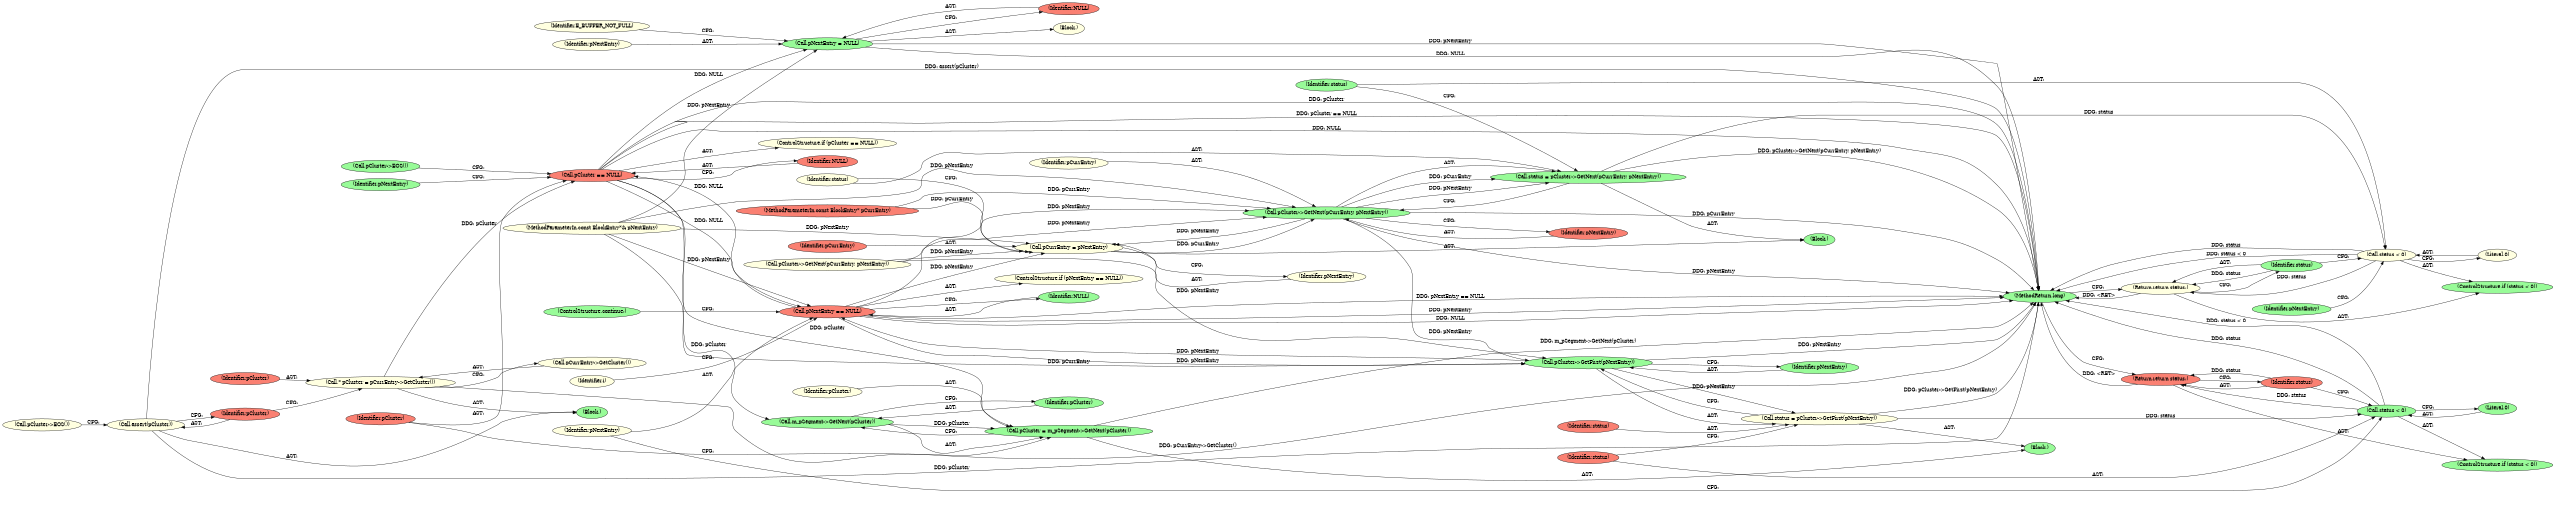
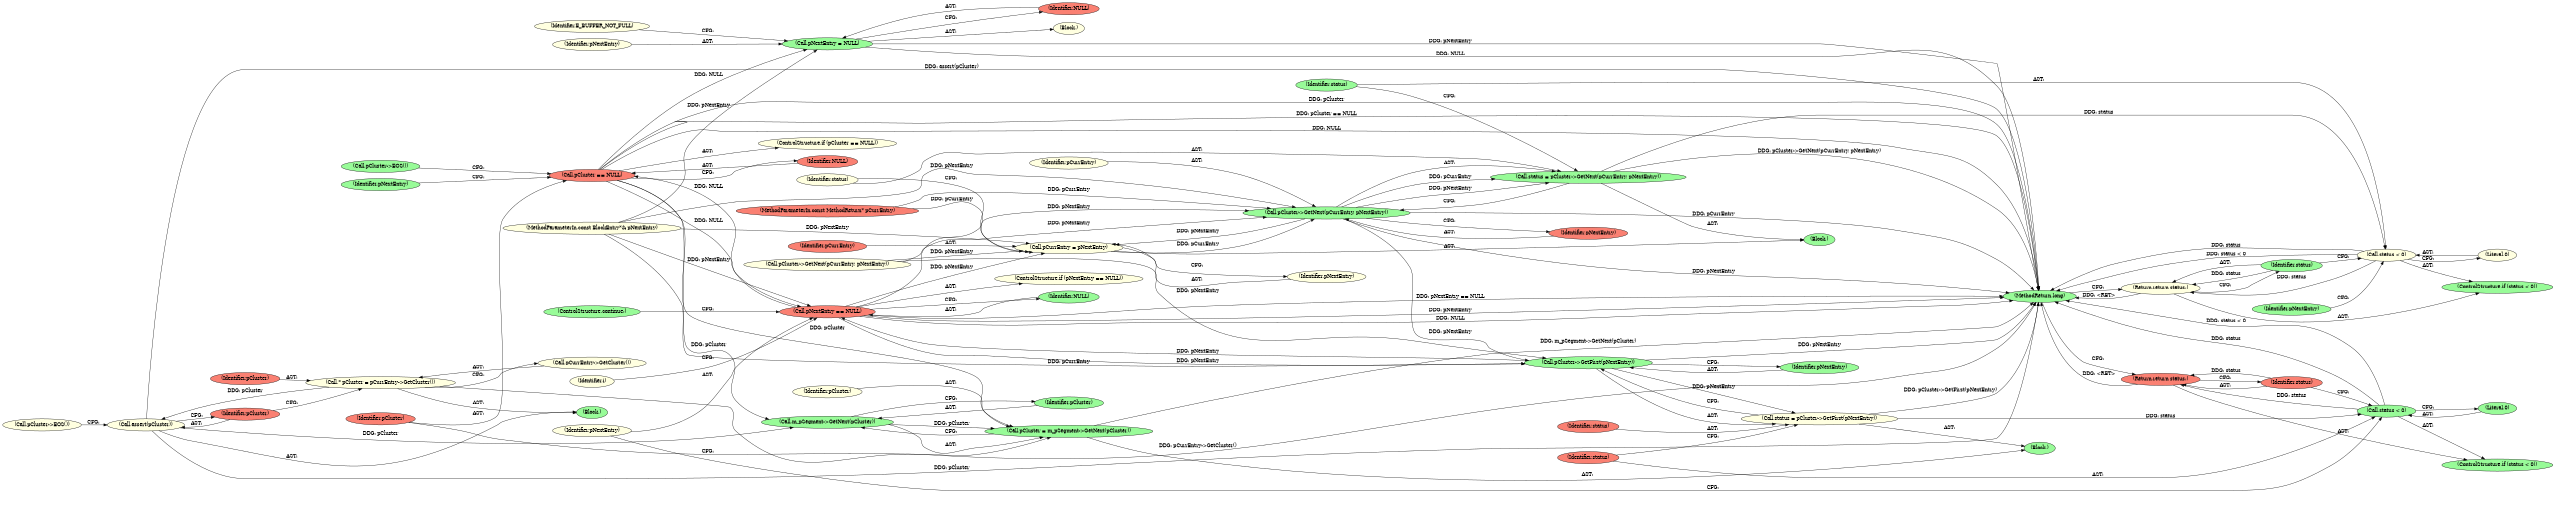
node "(MethodParameterIn,const BlockEntry* pCurrEntry)": label "(MethodParameterIn,const BlockEntry* pCurrEntry)" -> "(MethodParameterIn,const MethodReturn* pCurrEntry)"
edge "(Call,* pCluster = pCurrEntry->GetCluster())" -> "(Call,pCluster == NULL)": now "(Call,* pCluster = pCurrEntry->GetCluster())" -> "(Call,assert(pCluster))"
edge "(Call,assert(pCluster))" -> "(Call,m_pSegment->GetNext(pCluster))": added, label "DDG: pCluster"
